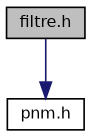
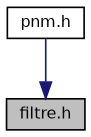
edge "filtre.h" -> "pnm.h": reversed
